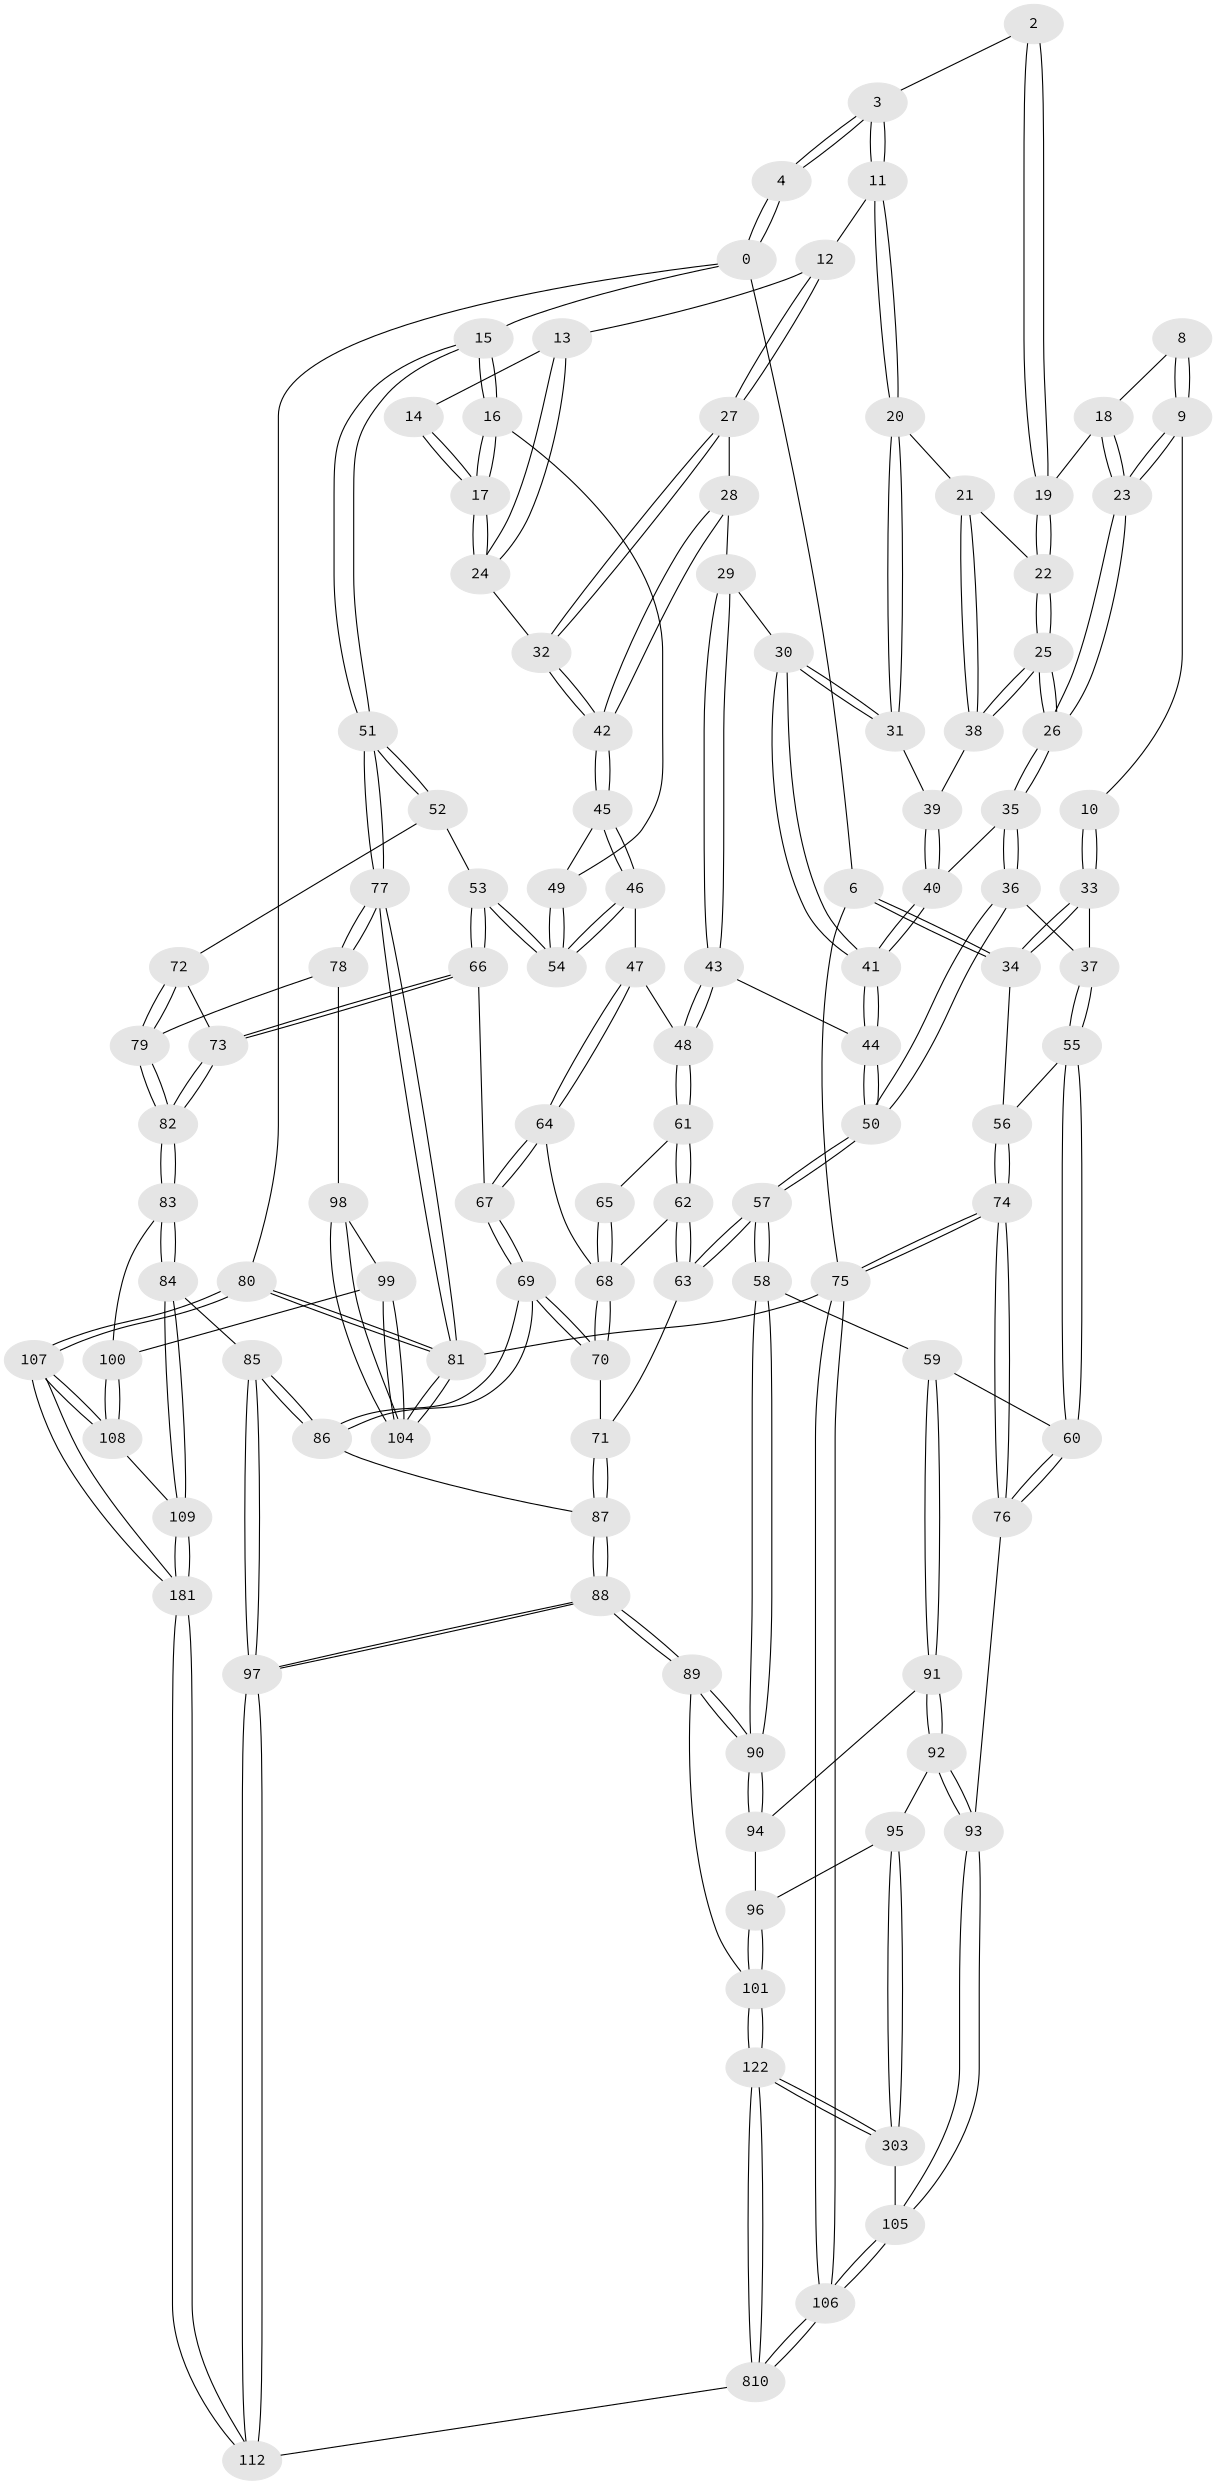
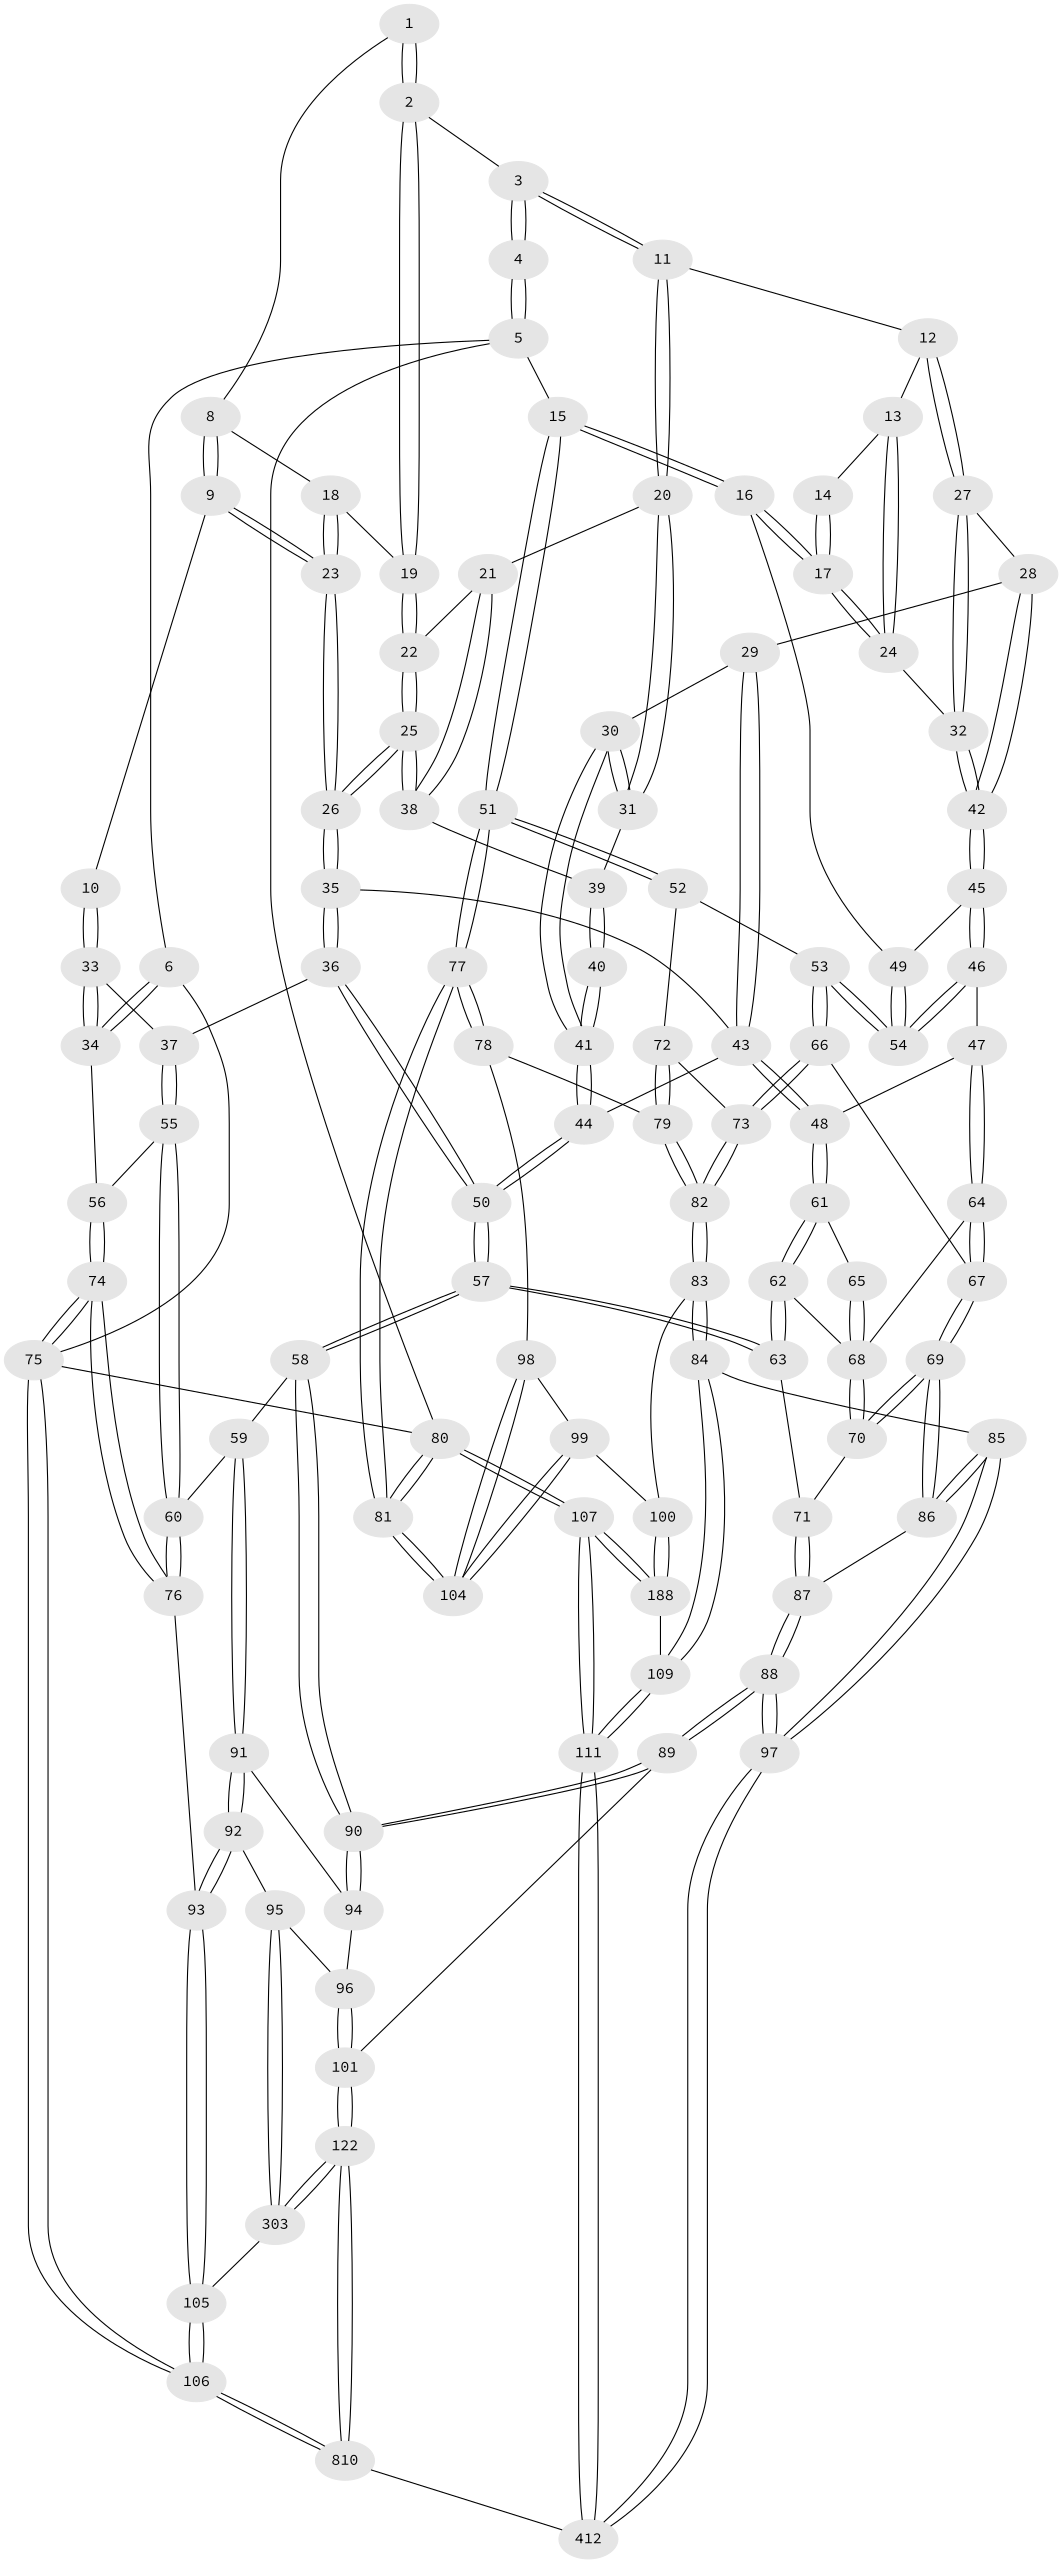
node "1": added
node "0": label "0" -> "5"
edge "35" -- "40": now "35" -- "43"
edge "75" -- "81": now "75" -- "80"
node "108": label "108" -> "188"
node "181": label "181" -> "111"
node "112": label "112" -> "412"
